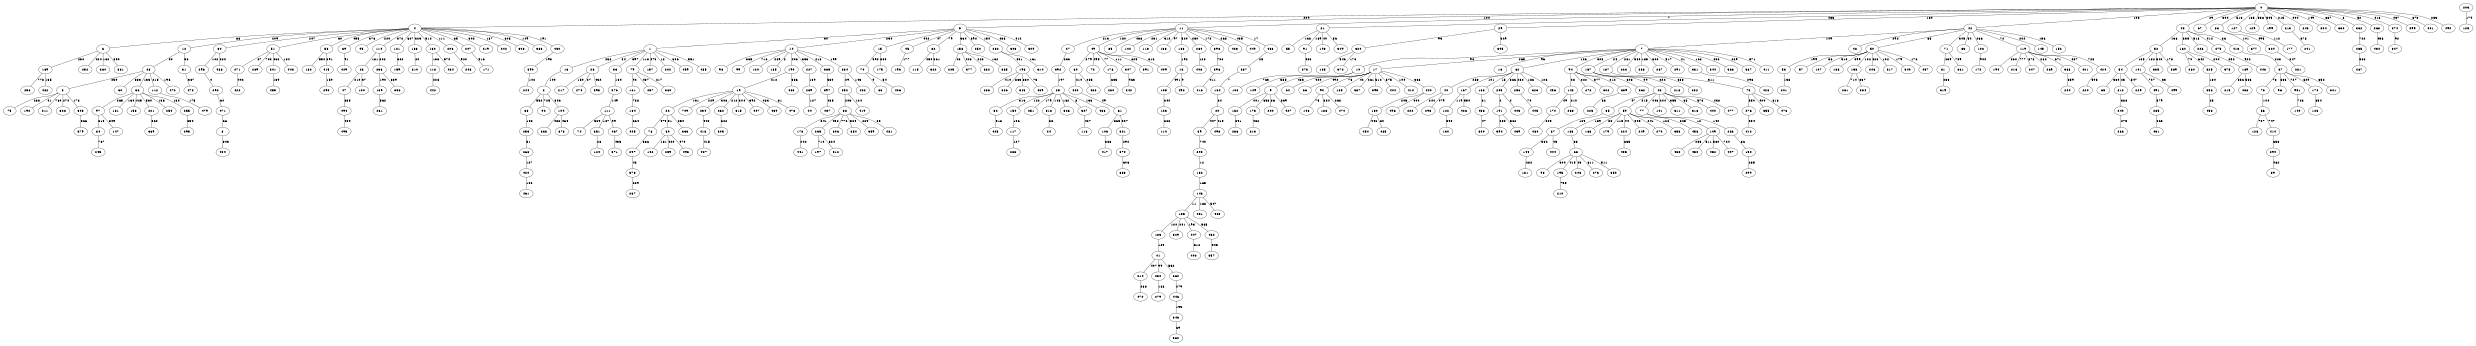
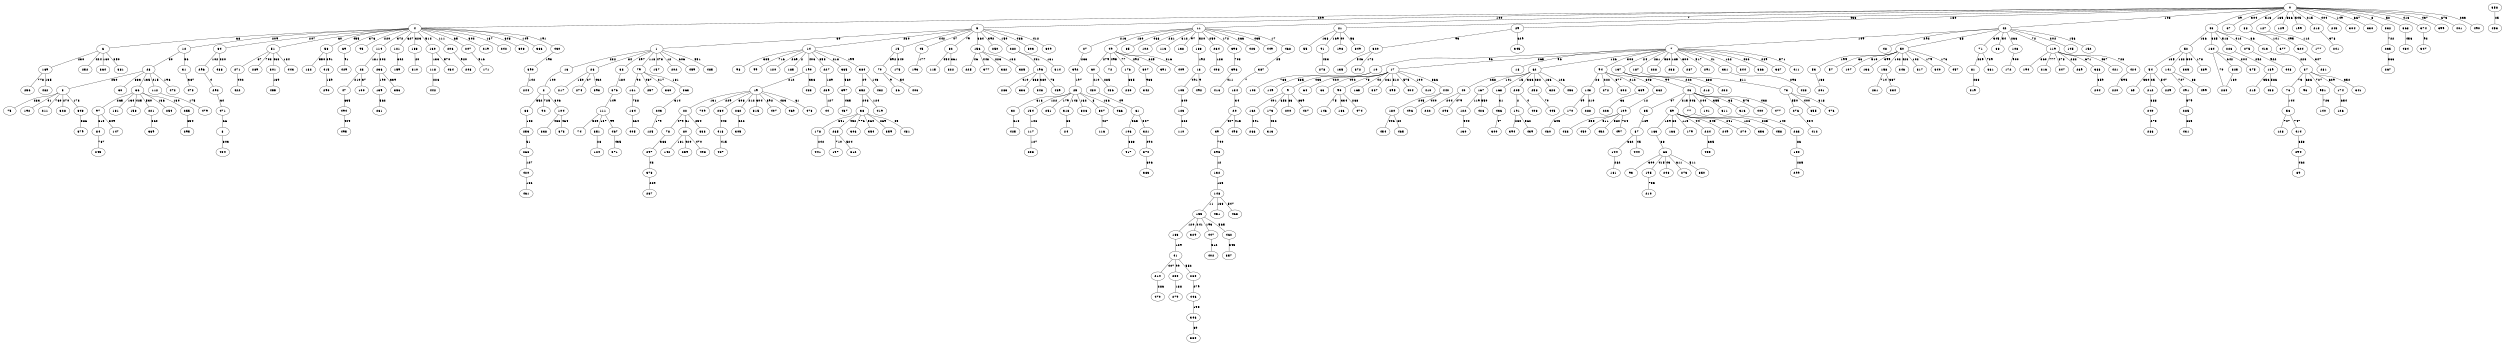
edge "49" -- "307": label "111" -> "292"
edge "325" -- "358": now "325" -- "284"
node "363": added
edge "77" -- "109": now "362" -- "109"
